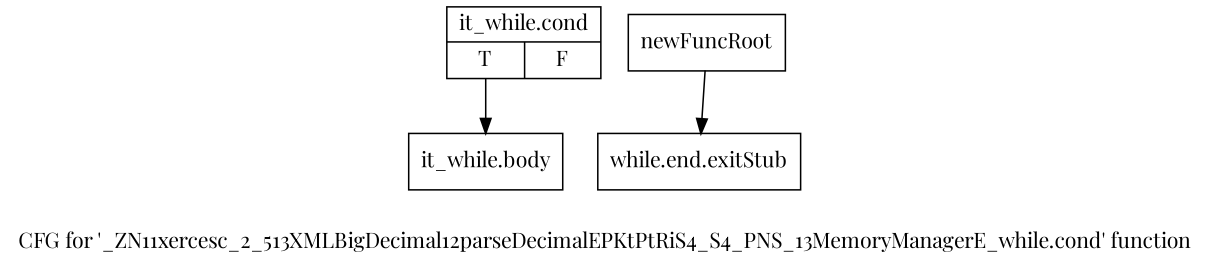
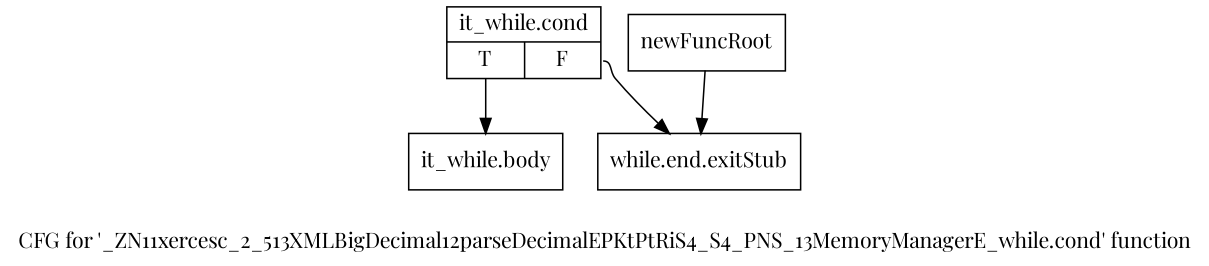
edge "it_while.cond" -> "while.end.exitStub": added
